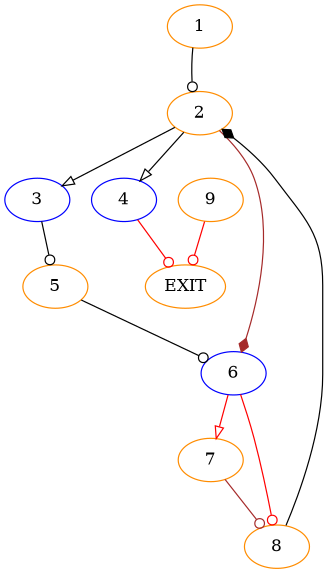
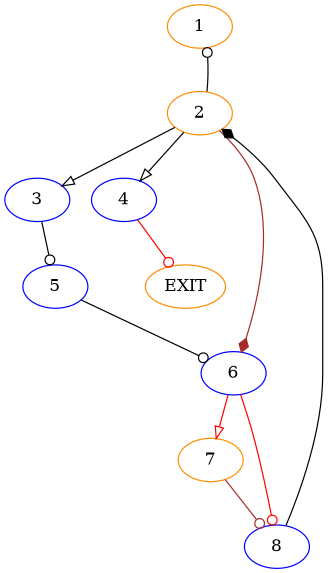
edge "1" -> "2": reversed
node "9": removed
node "5": color darkorange -> blue
node "8": color darkorange -> blue
